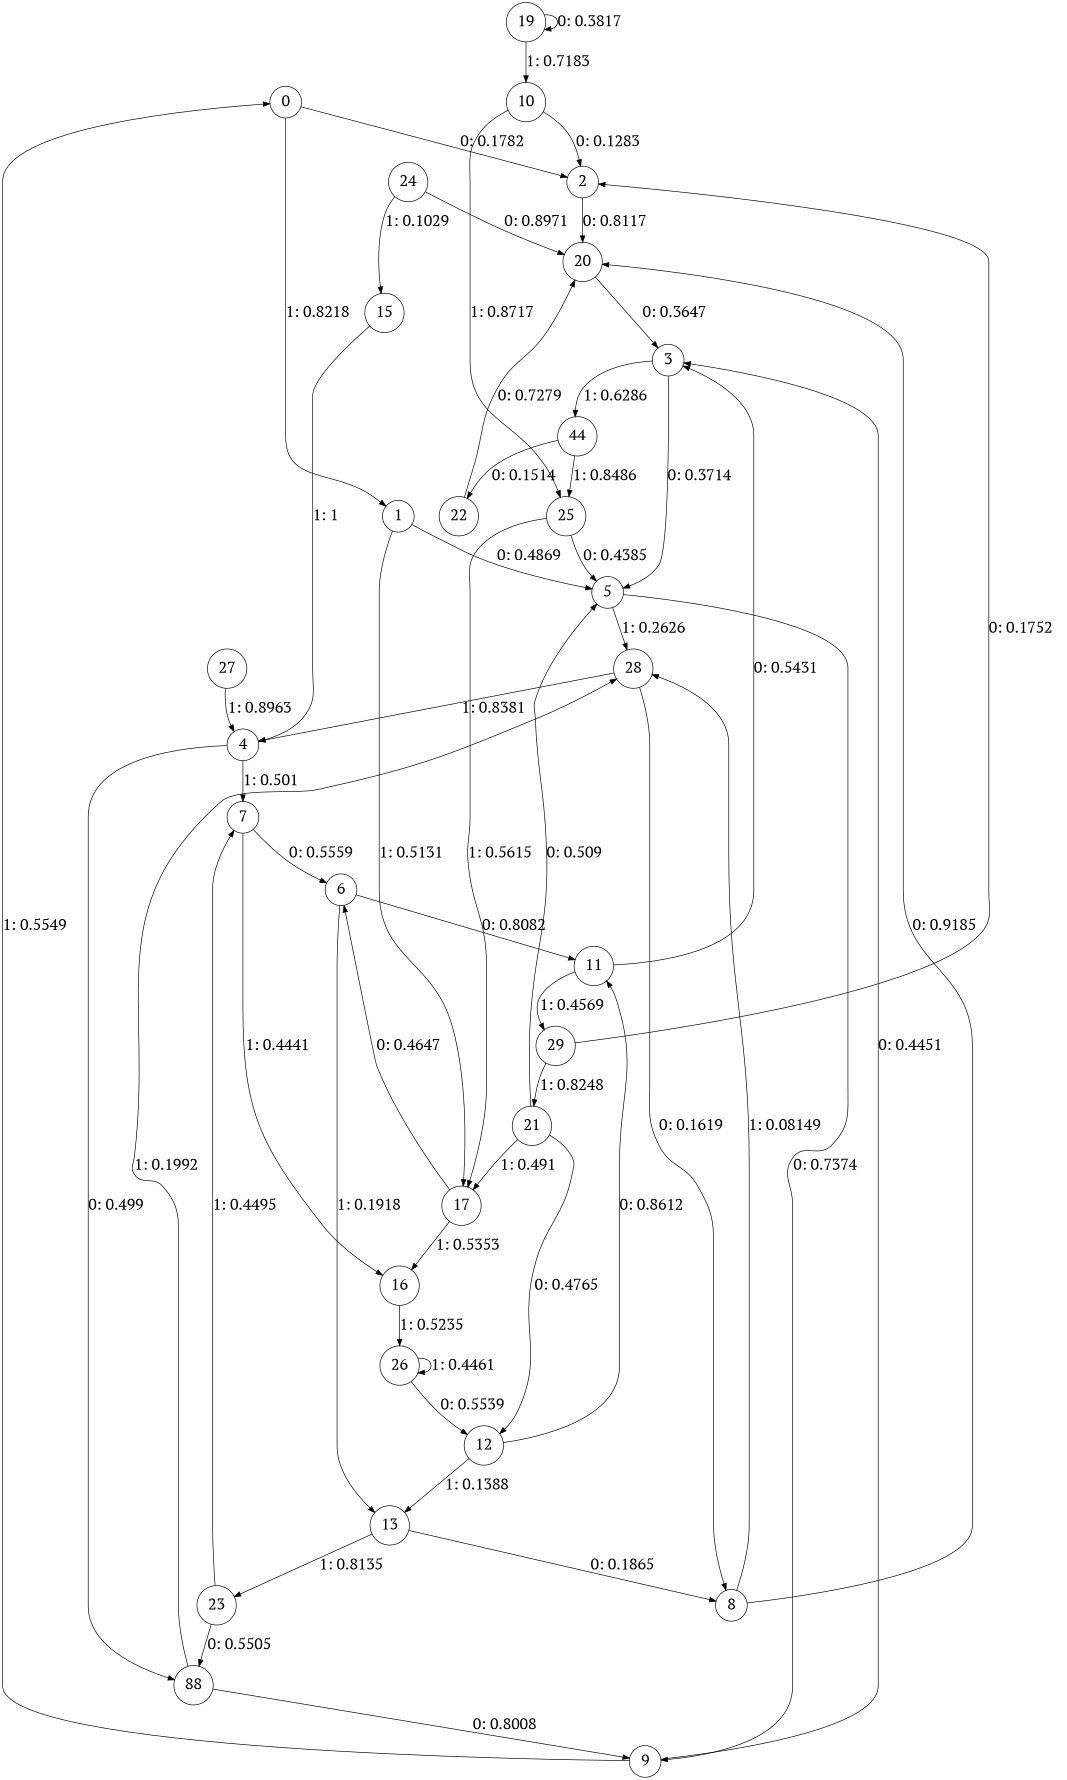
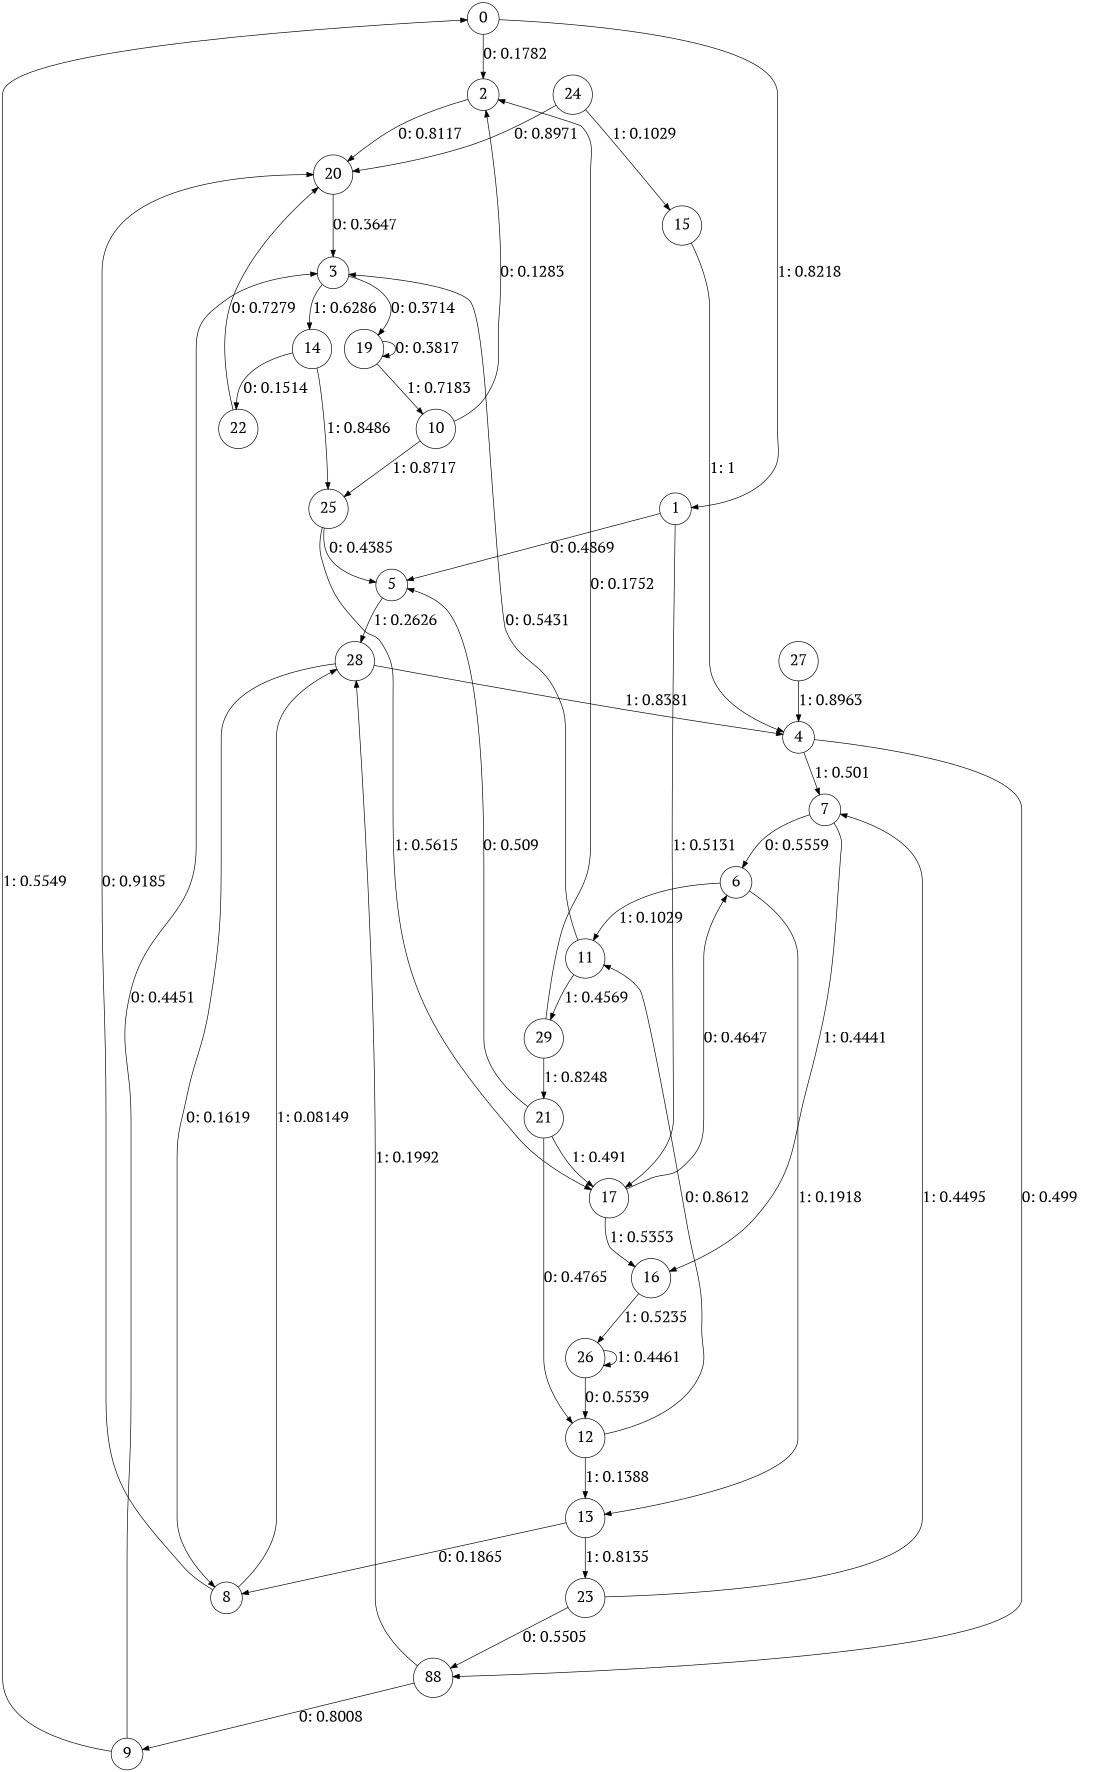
node "44": label "44" -> "14"
edge "3" -> "5": now "3" -> "19"
edge "6" -> "11": label "0: 0.8082   " -> "1: 0.1029   "
edge "5" -> "9": removed, label "0: 0.7374"
